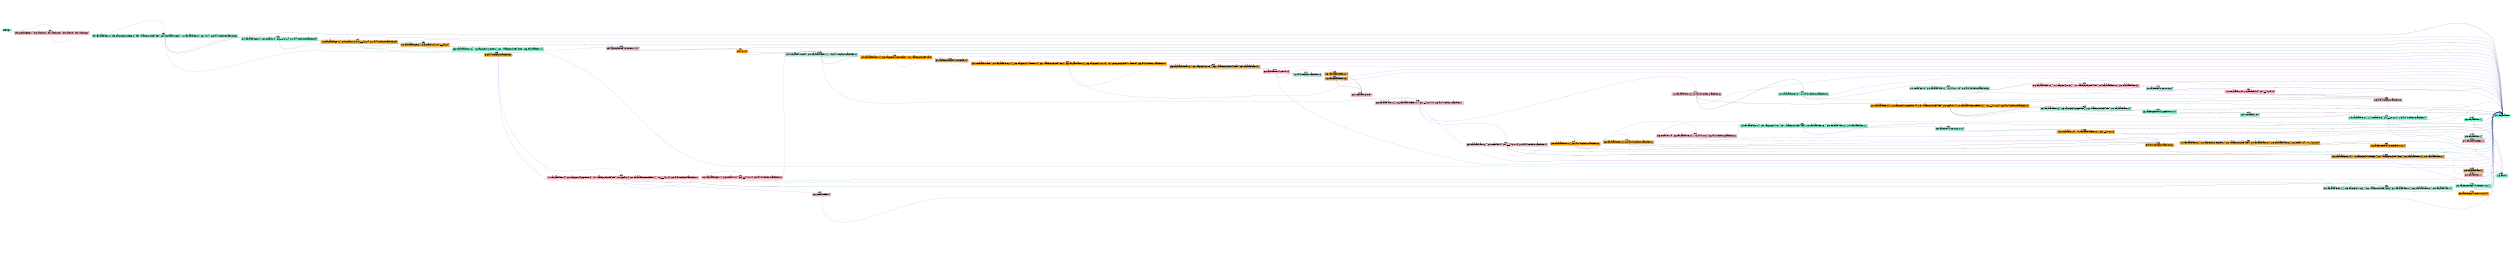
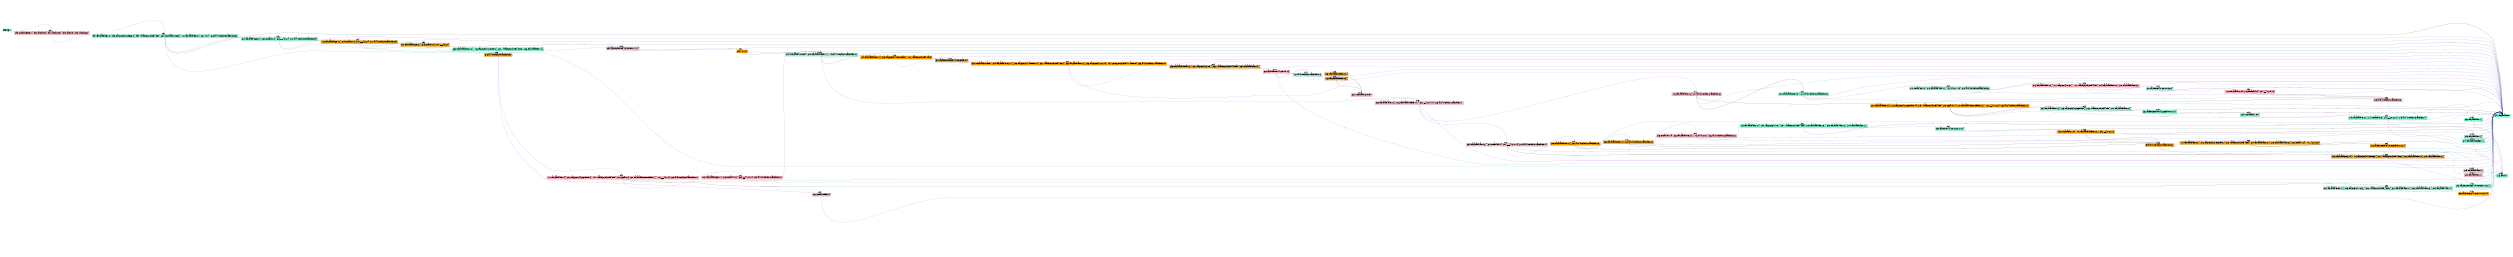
node "6144: read-variable['undefined',v1,-]": fillcolor lightpink -> aquamarine
node "6109: read-variable['value',v1,-]": fillcolor orange -> lightpink
